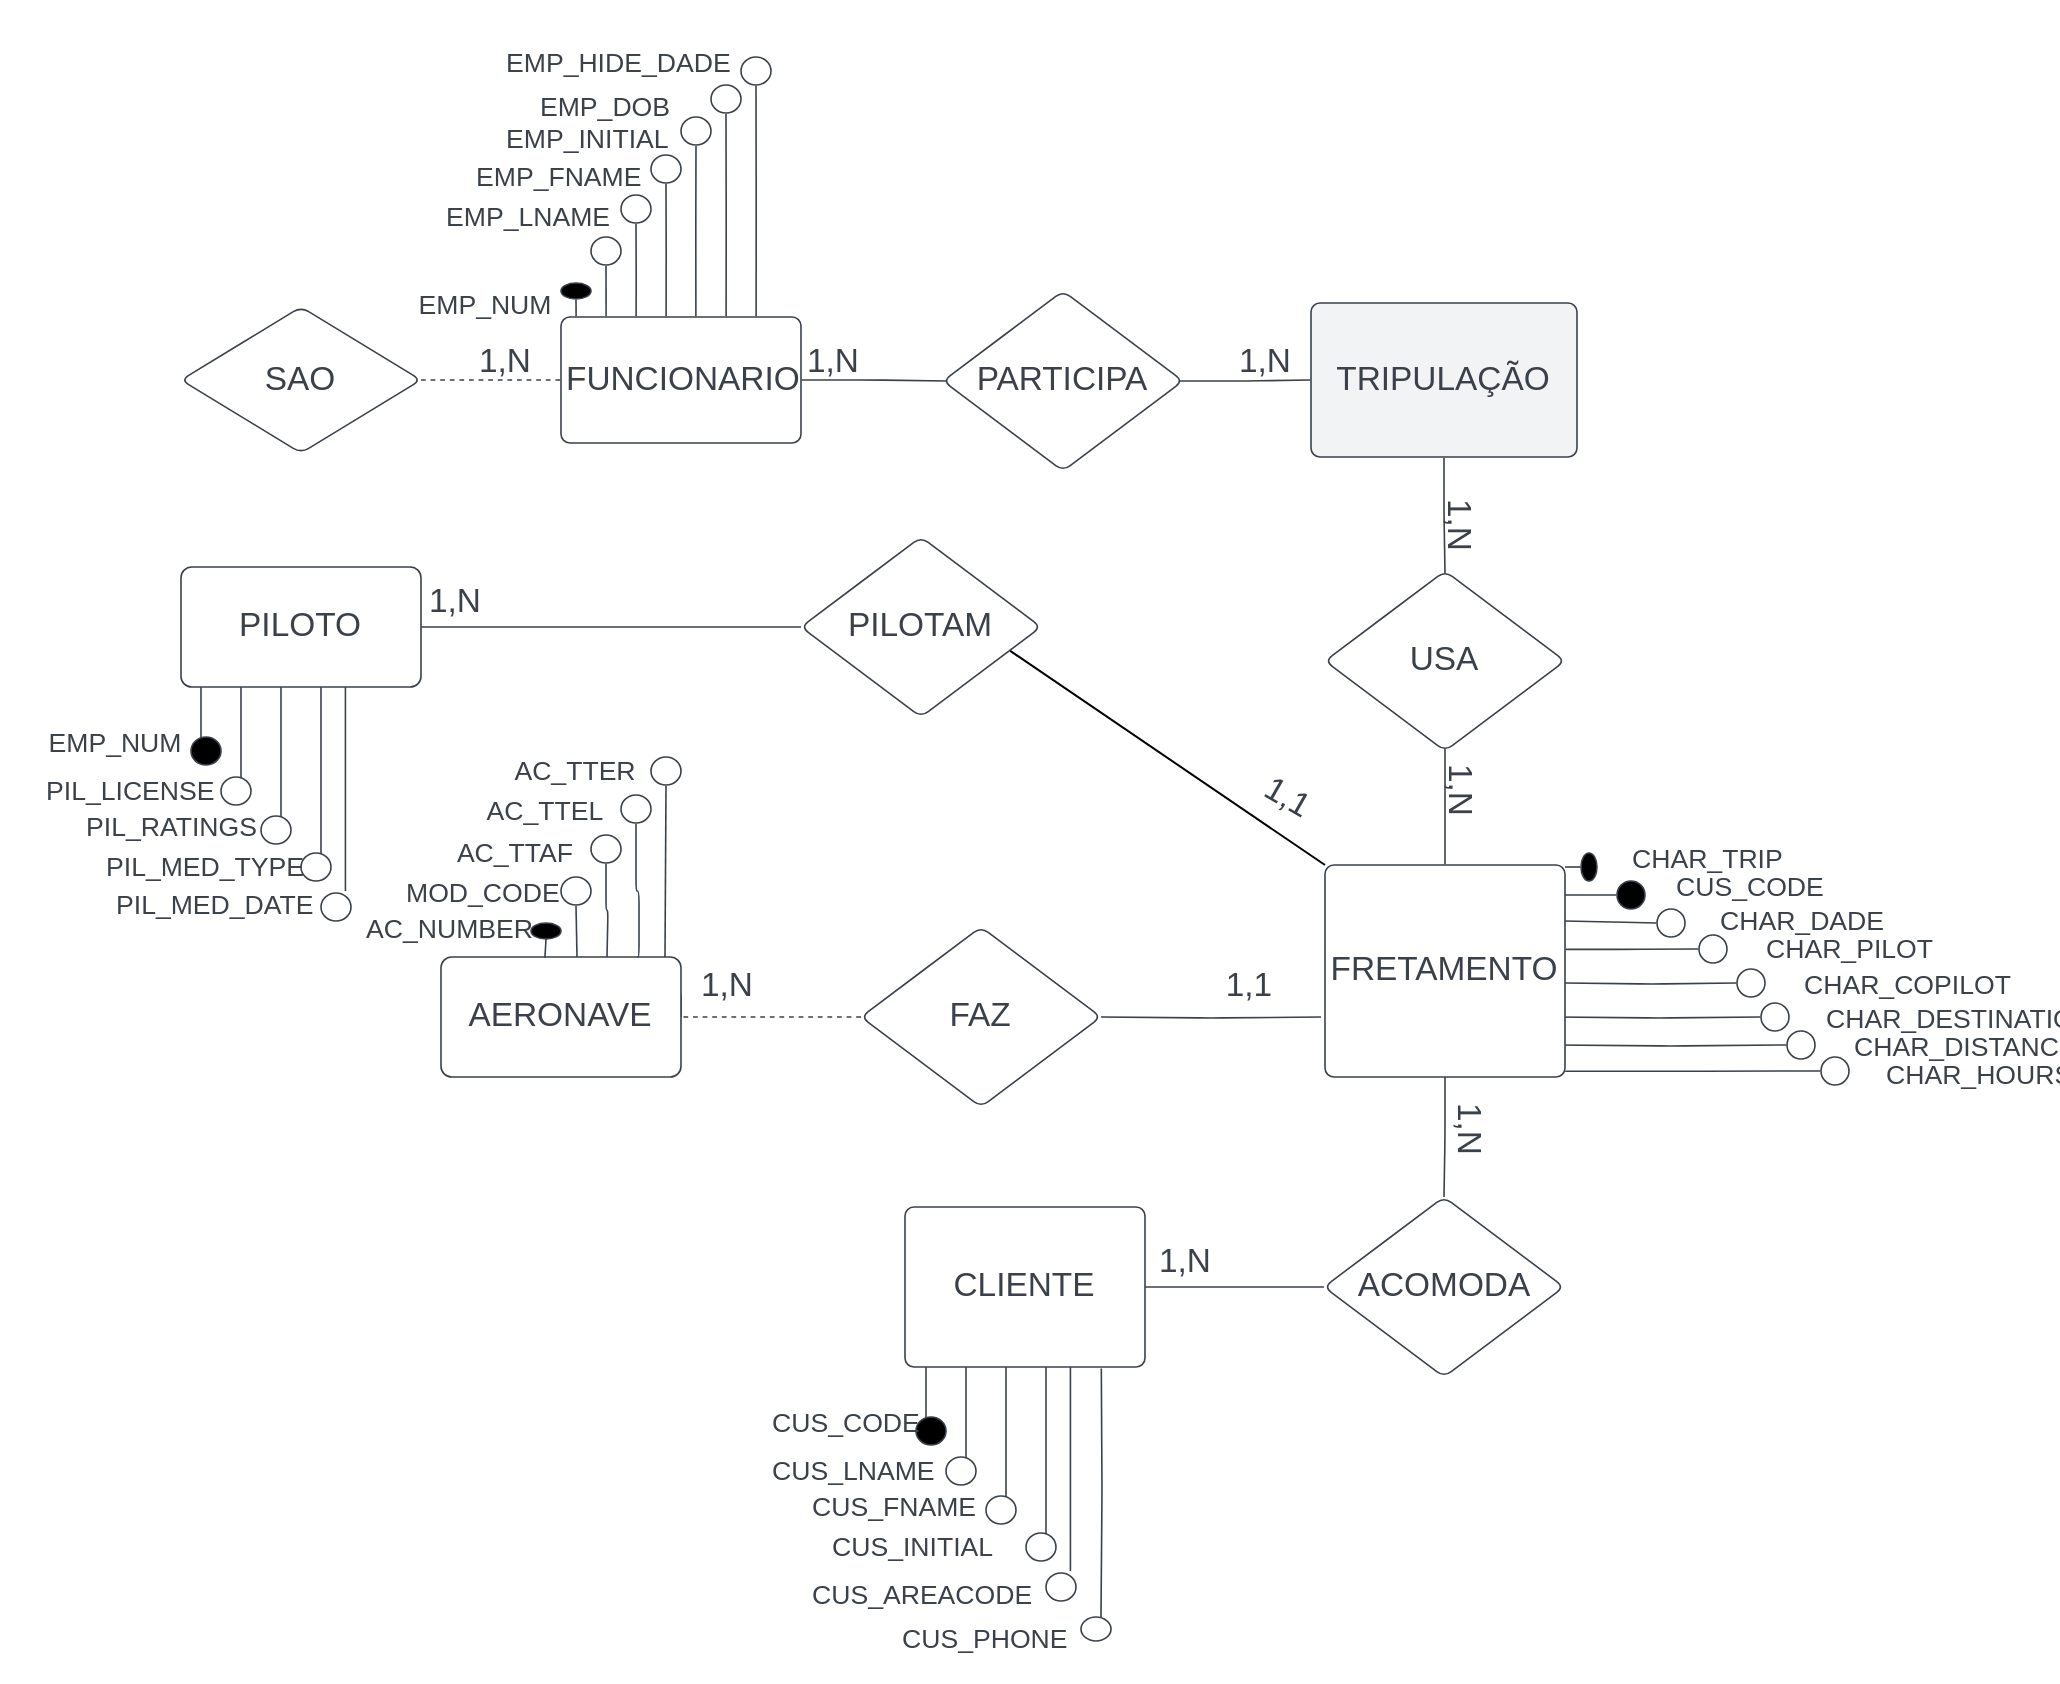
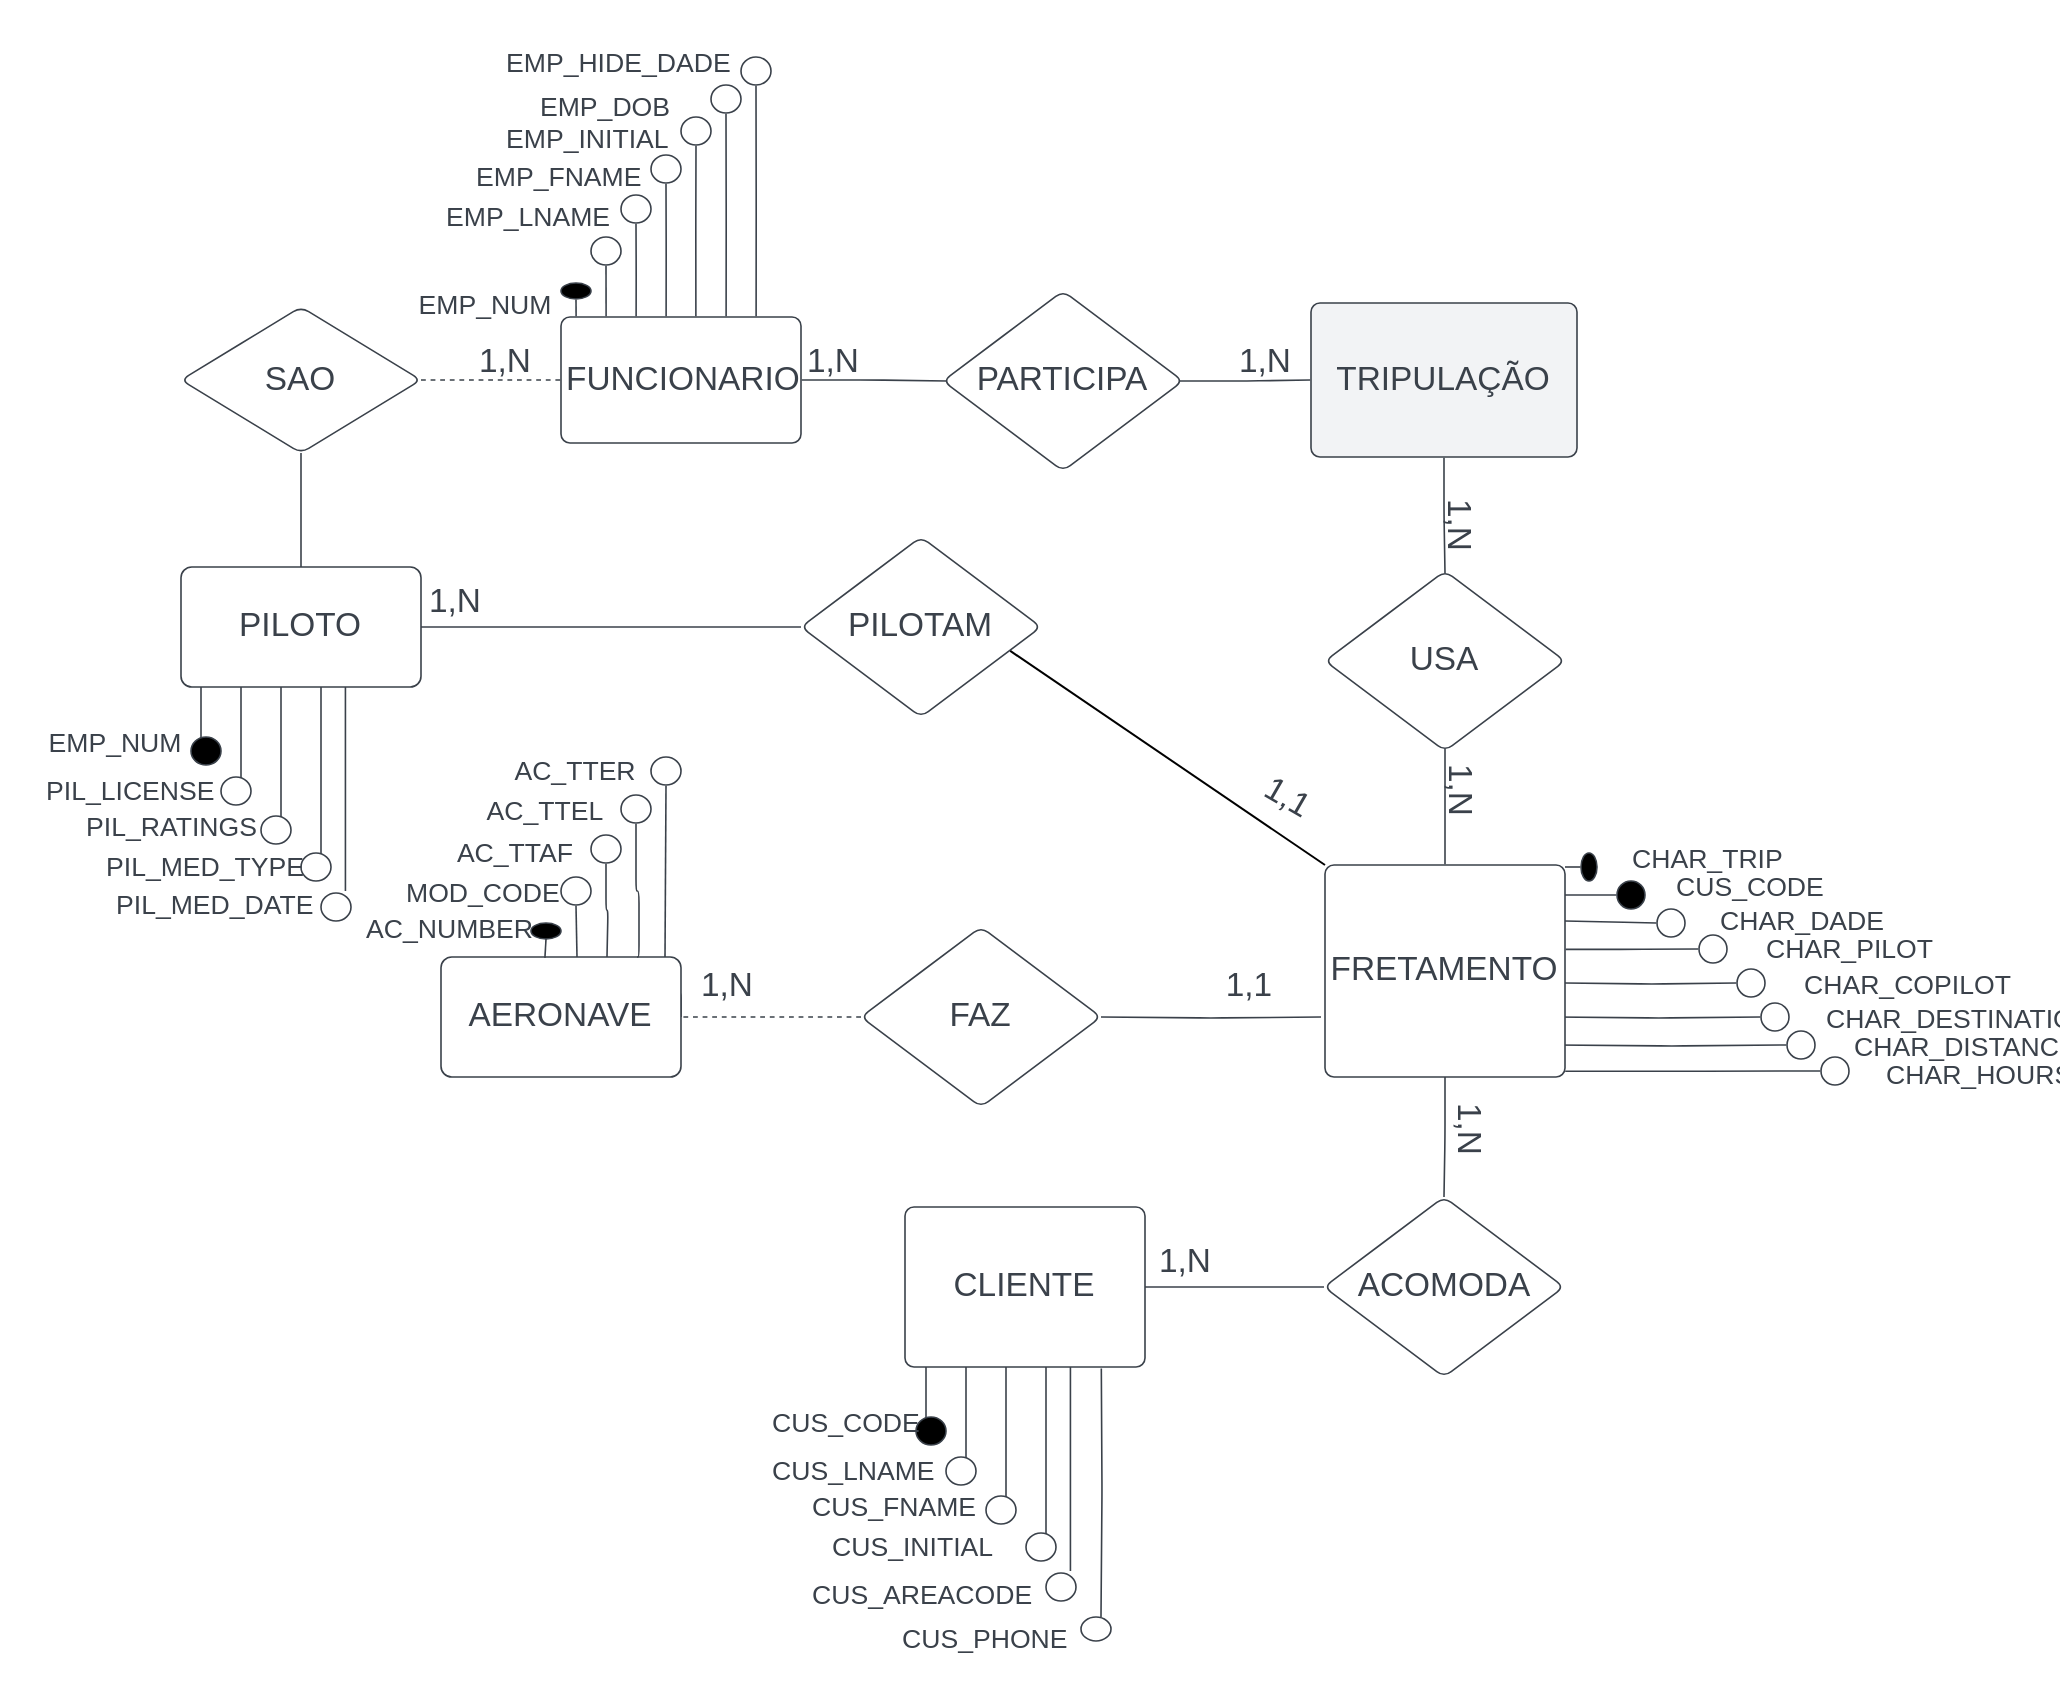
edge "SAO" -- "PILOTO": added
